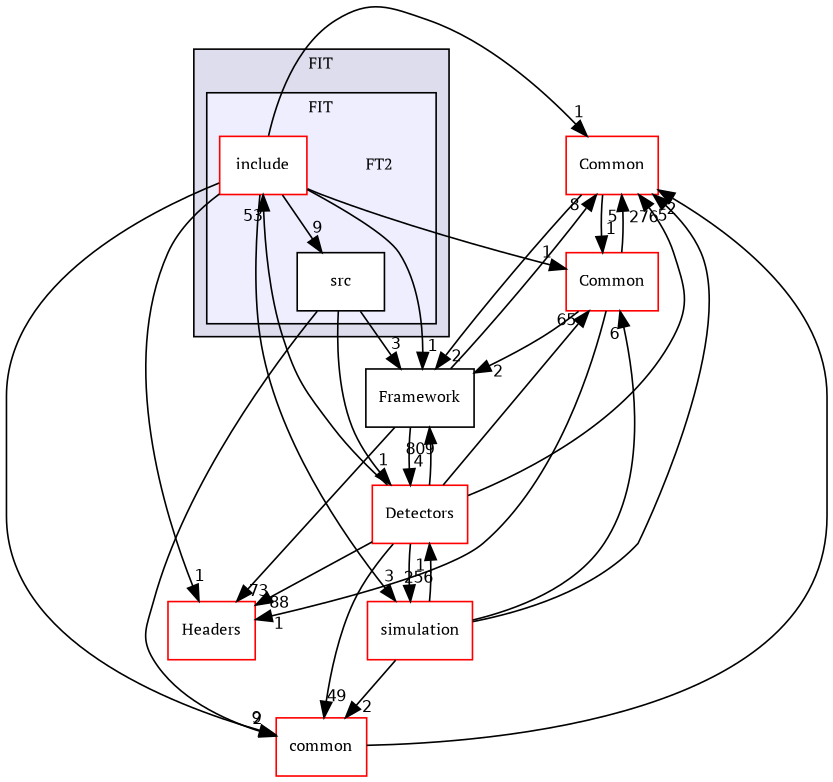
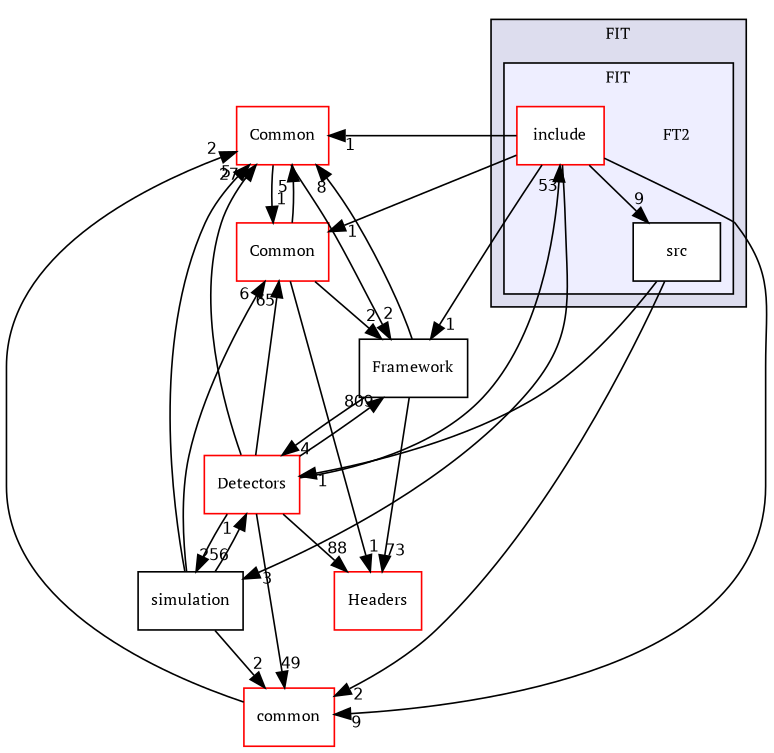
edge "src" -> "Framework": removed
edge "include" -> "Headers": removed
node "simulation": color red -> black
